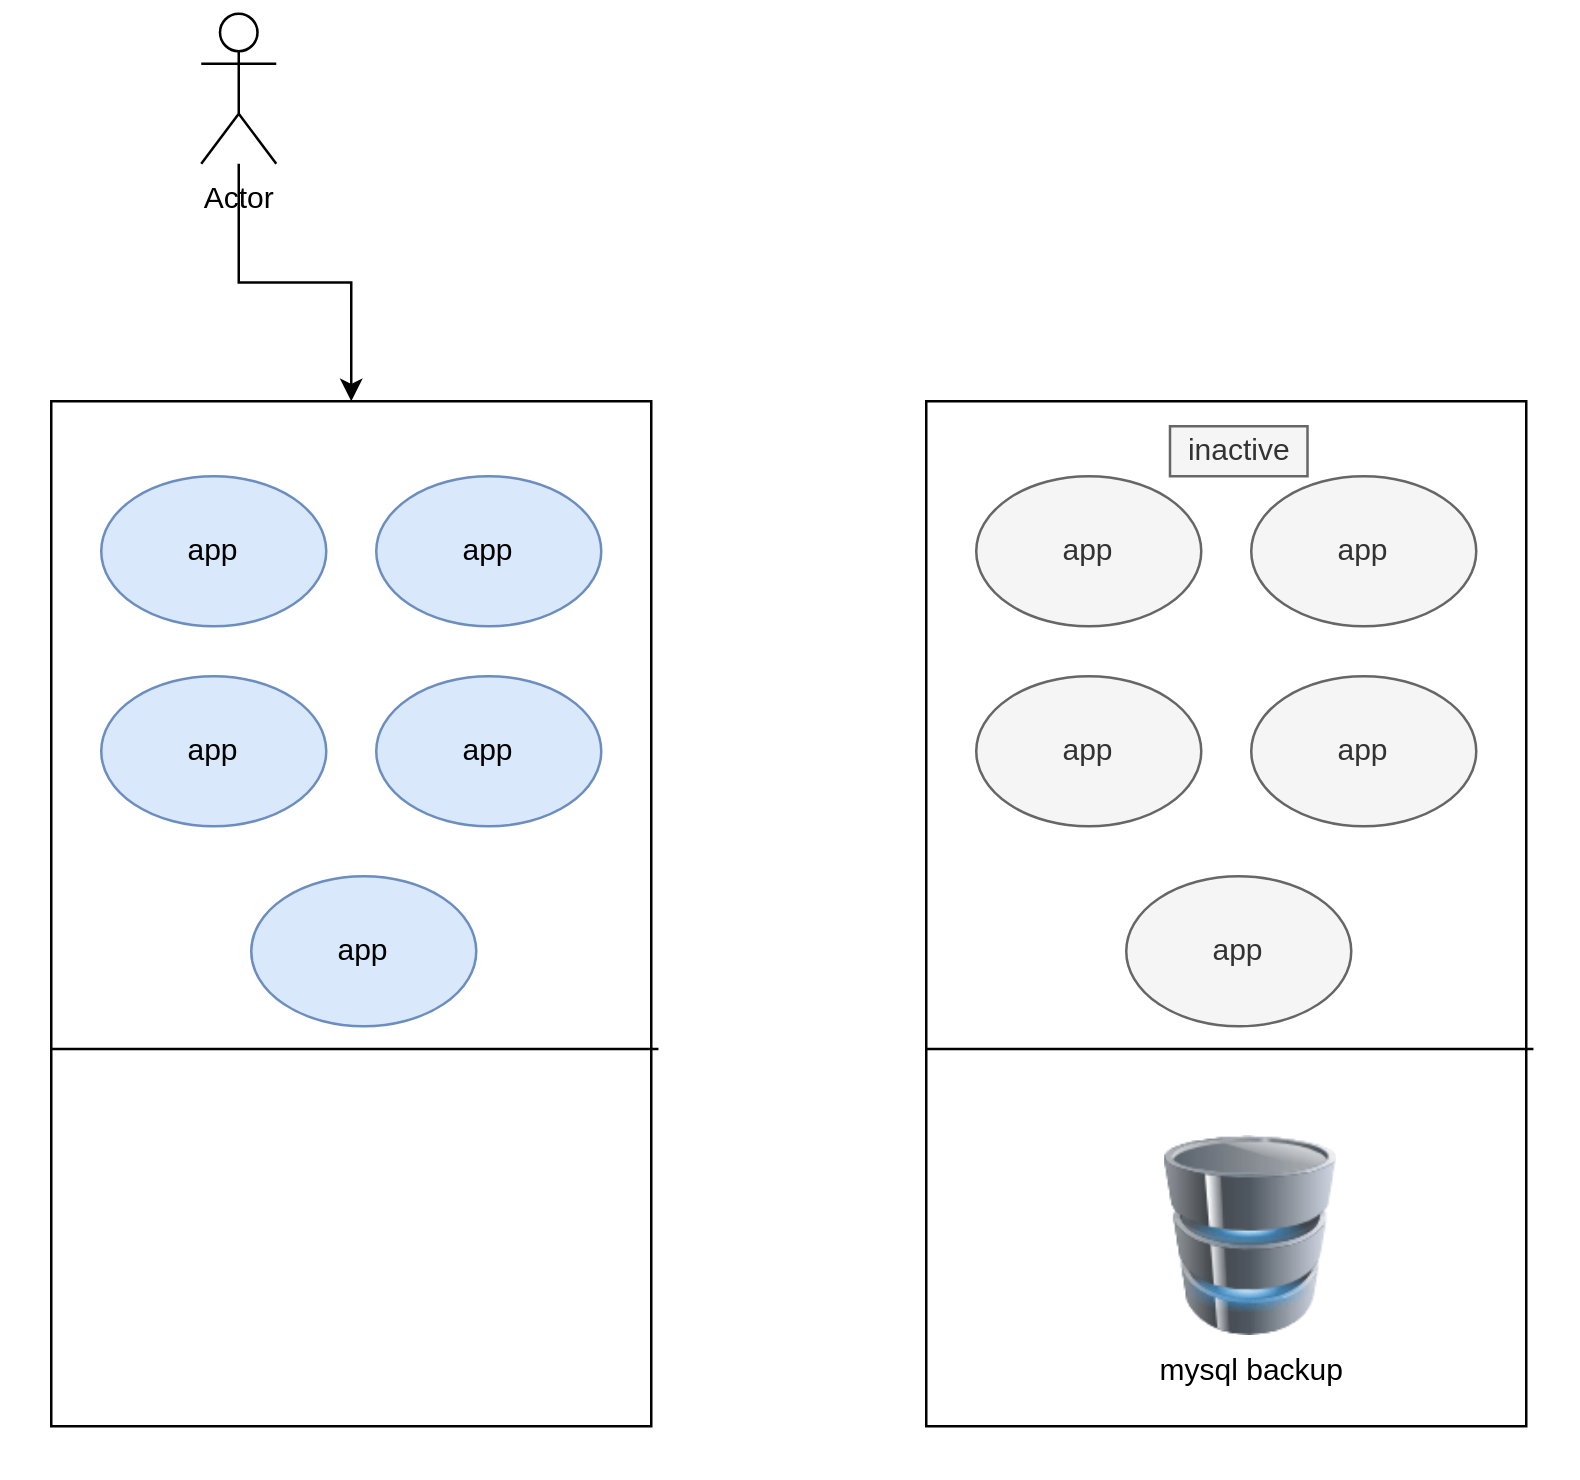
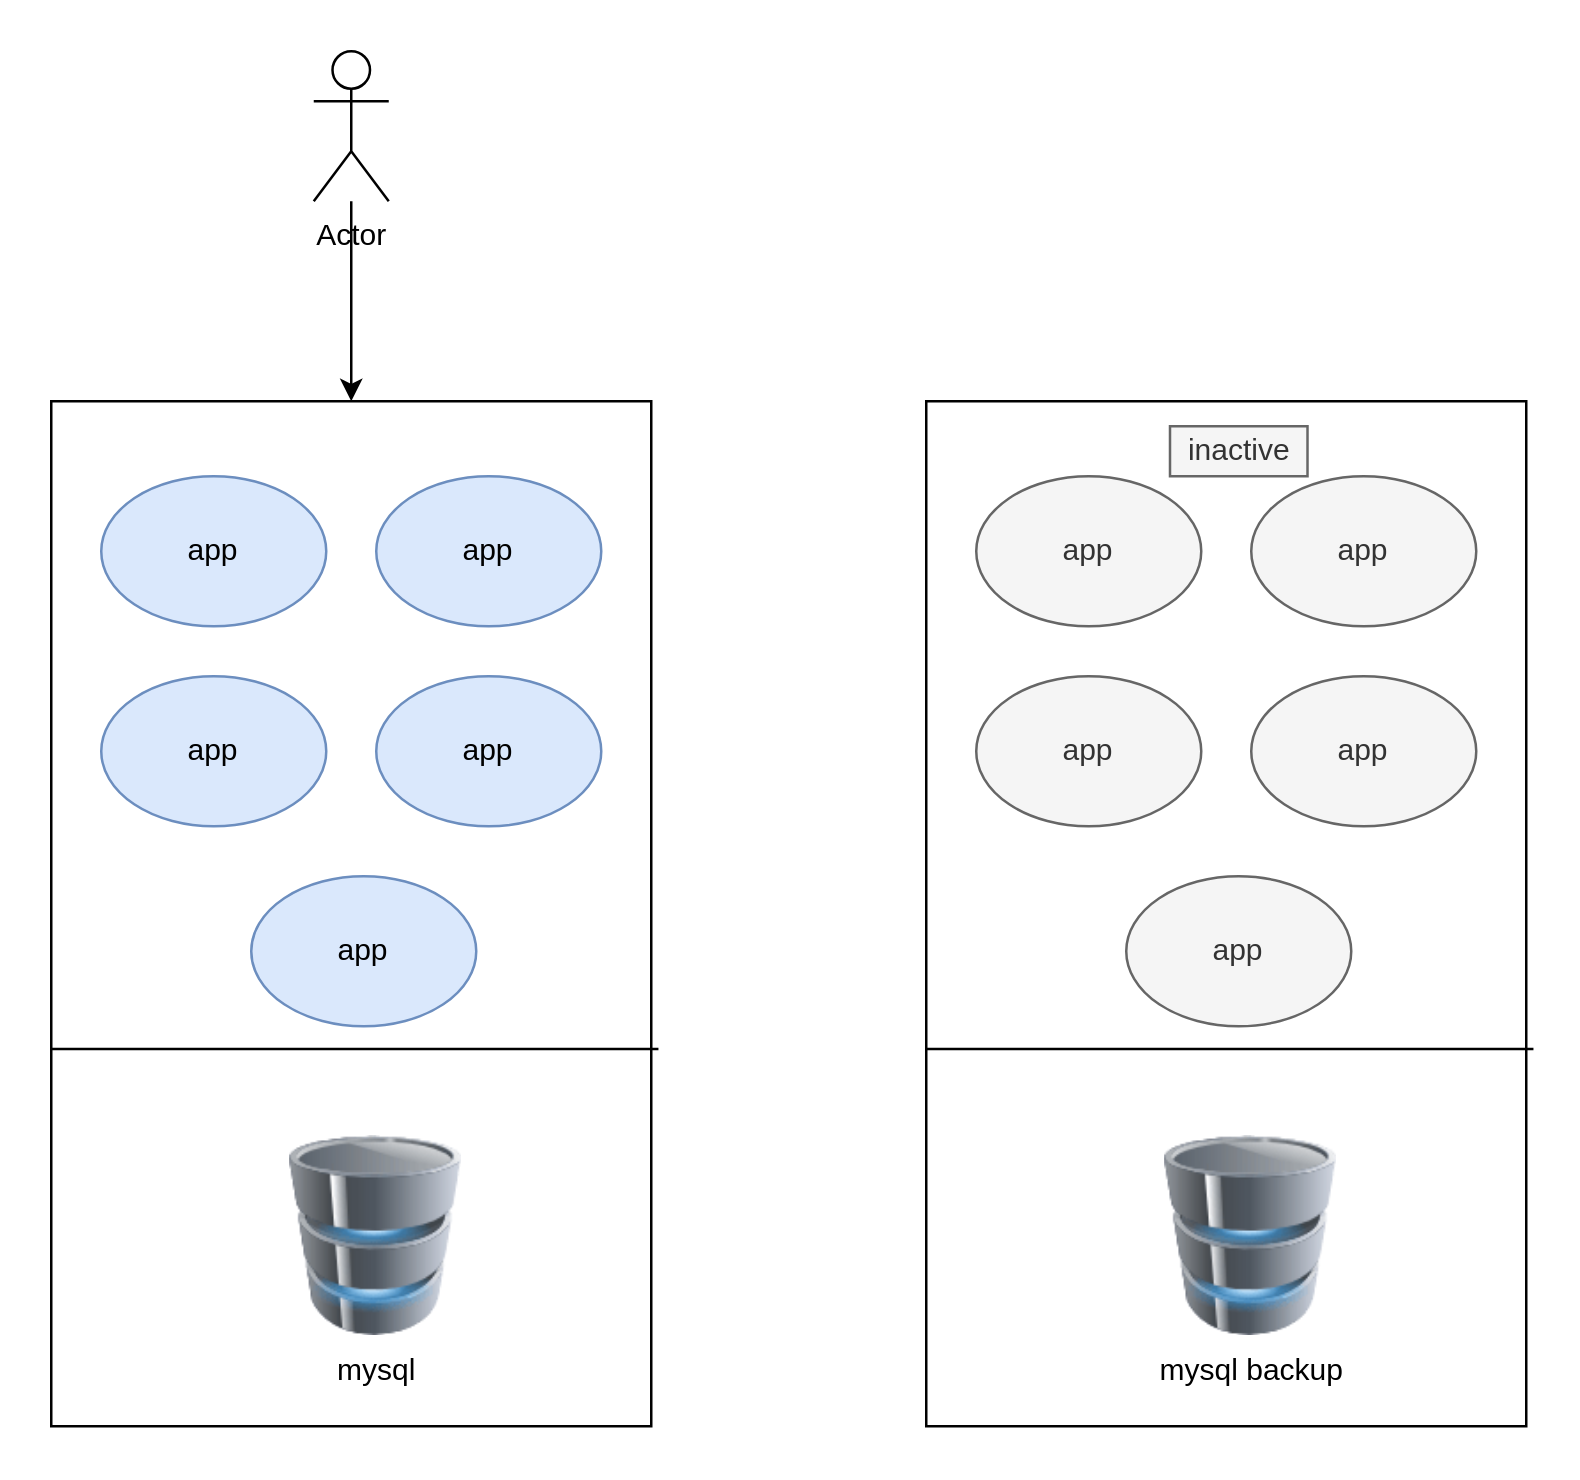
node "Actor": moved (239, 89) -> (351, 126)
node "mysql": added
